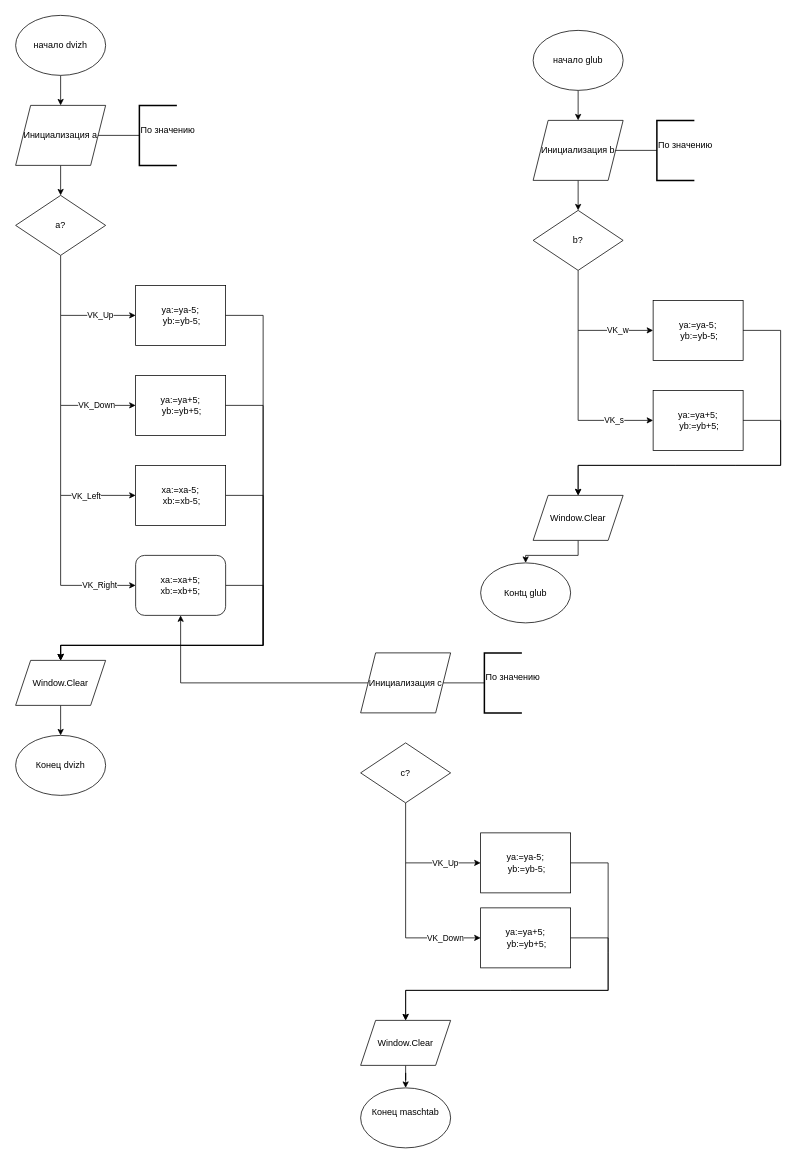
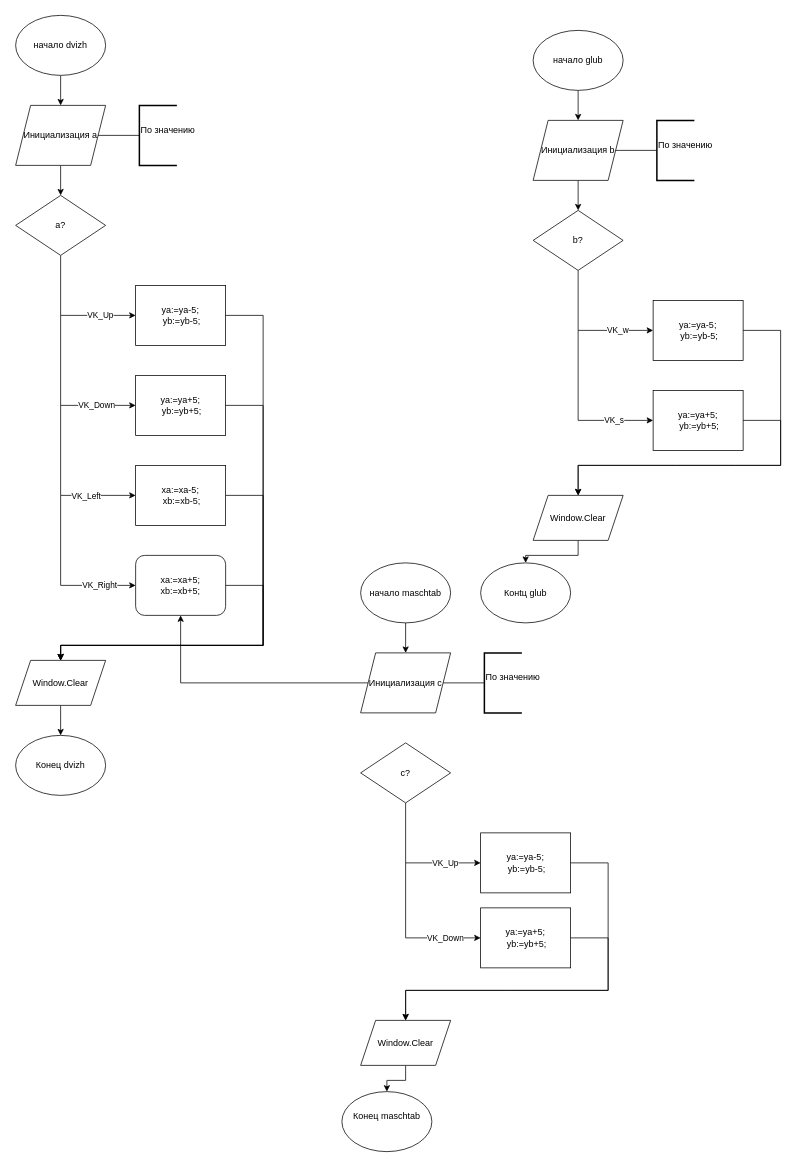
node "начало maschtab": added
edge "начало maschtab" -> "Инициализация c": added
node "Конец maschtab": moved (405, 1118) -> (387, 1122)
